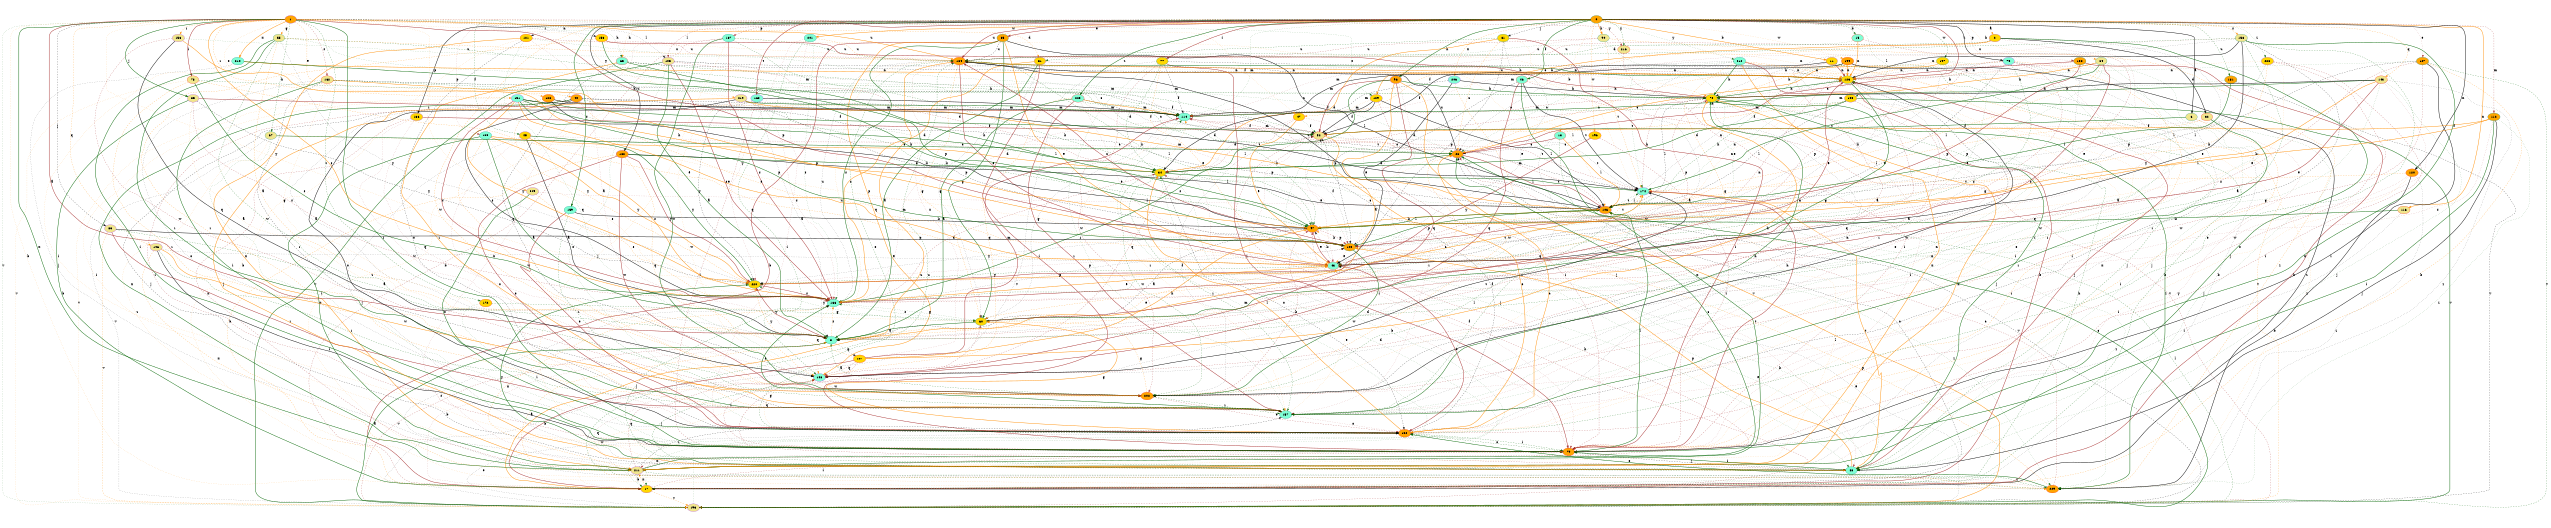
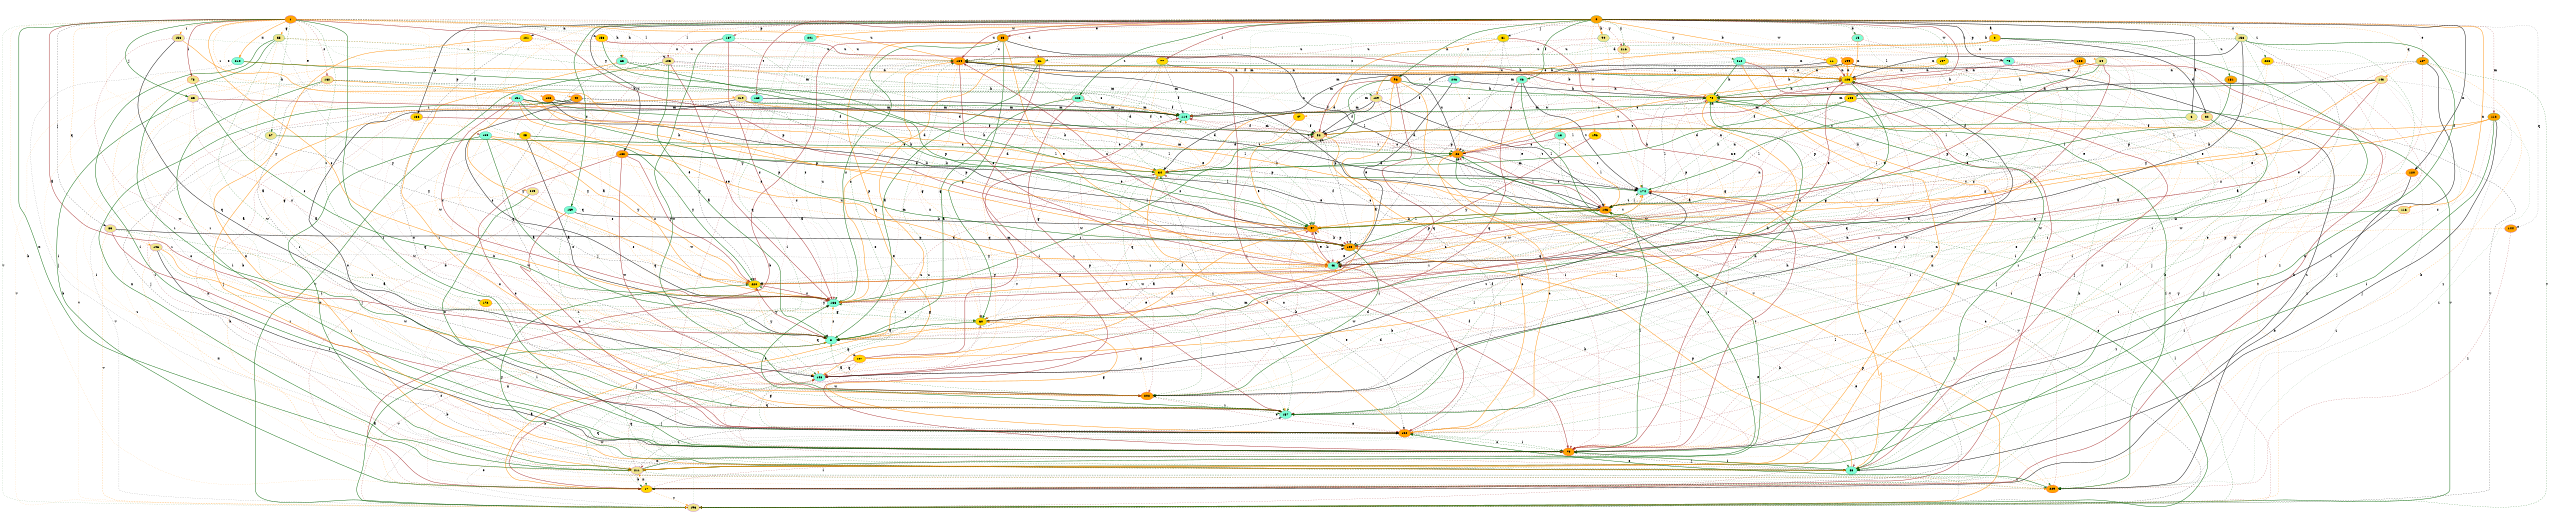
node "129": fillcolor gold -> khaki
edge "151" -> "34": color darkgreen -> darkorange
node "144": added
edge "132" -> "34": label "l" -> "d"
